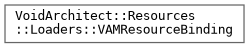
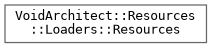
node "VoidArchitect::Resources ::Loaders::VAMResourceBinding": label "VoidArchitect::Resources ::Loaders::VAMResourceBinding" -> "VoidArchitect::Resources ::Loaders::Resources"
